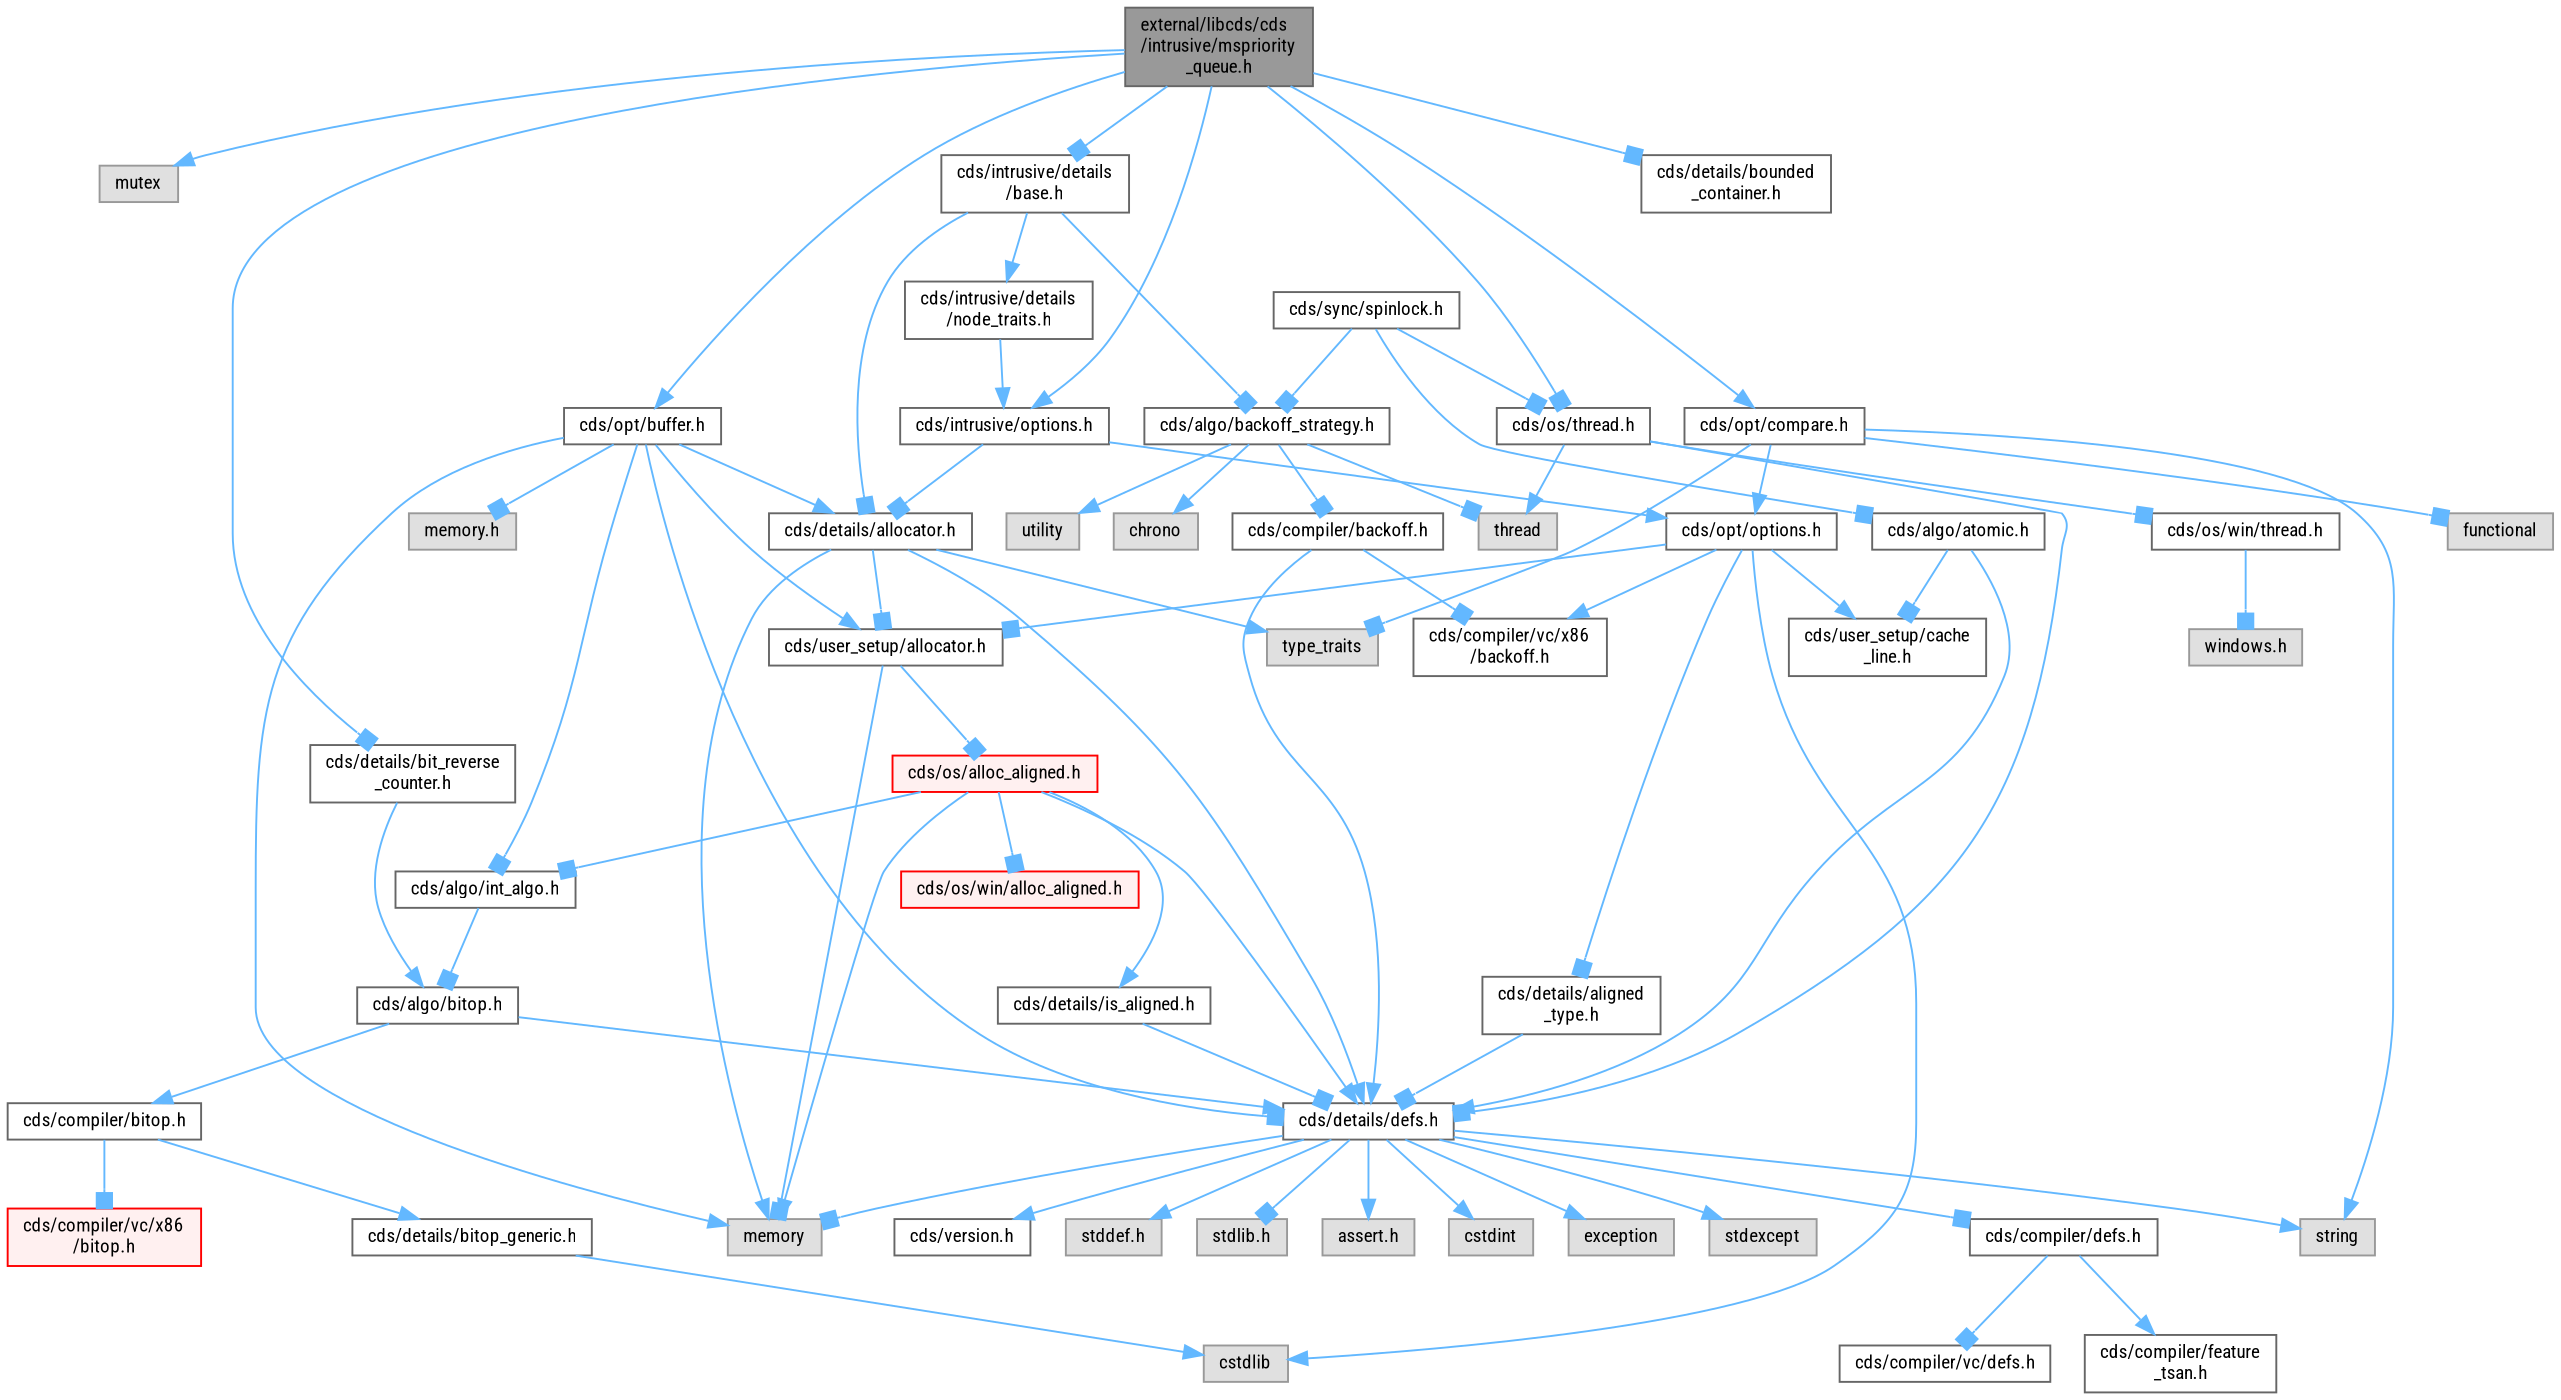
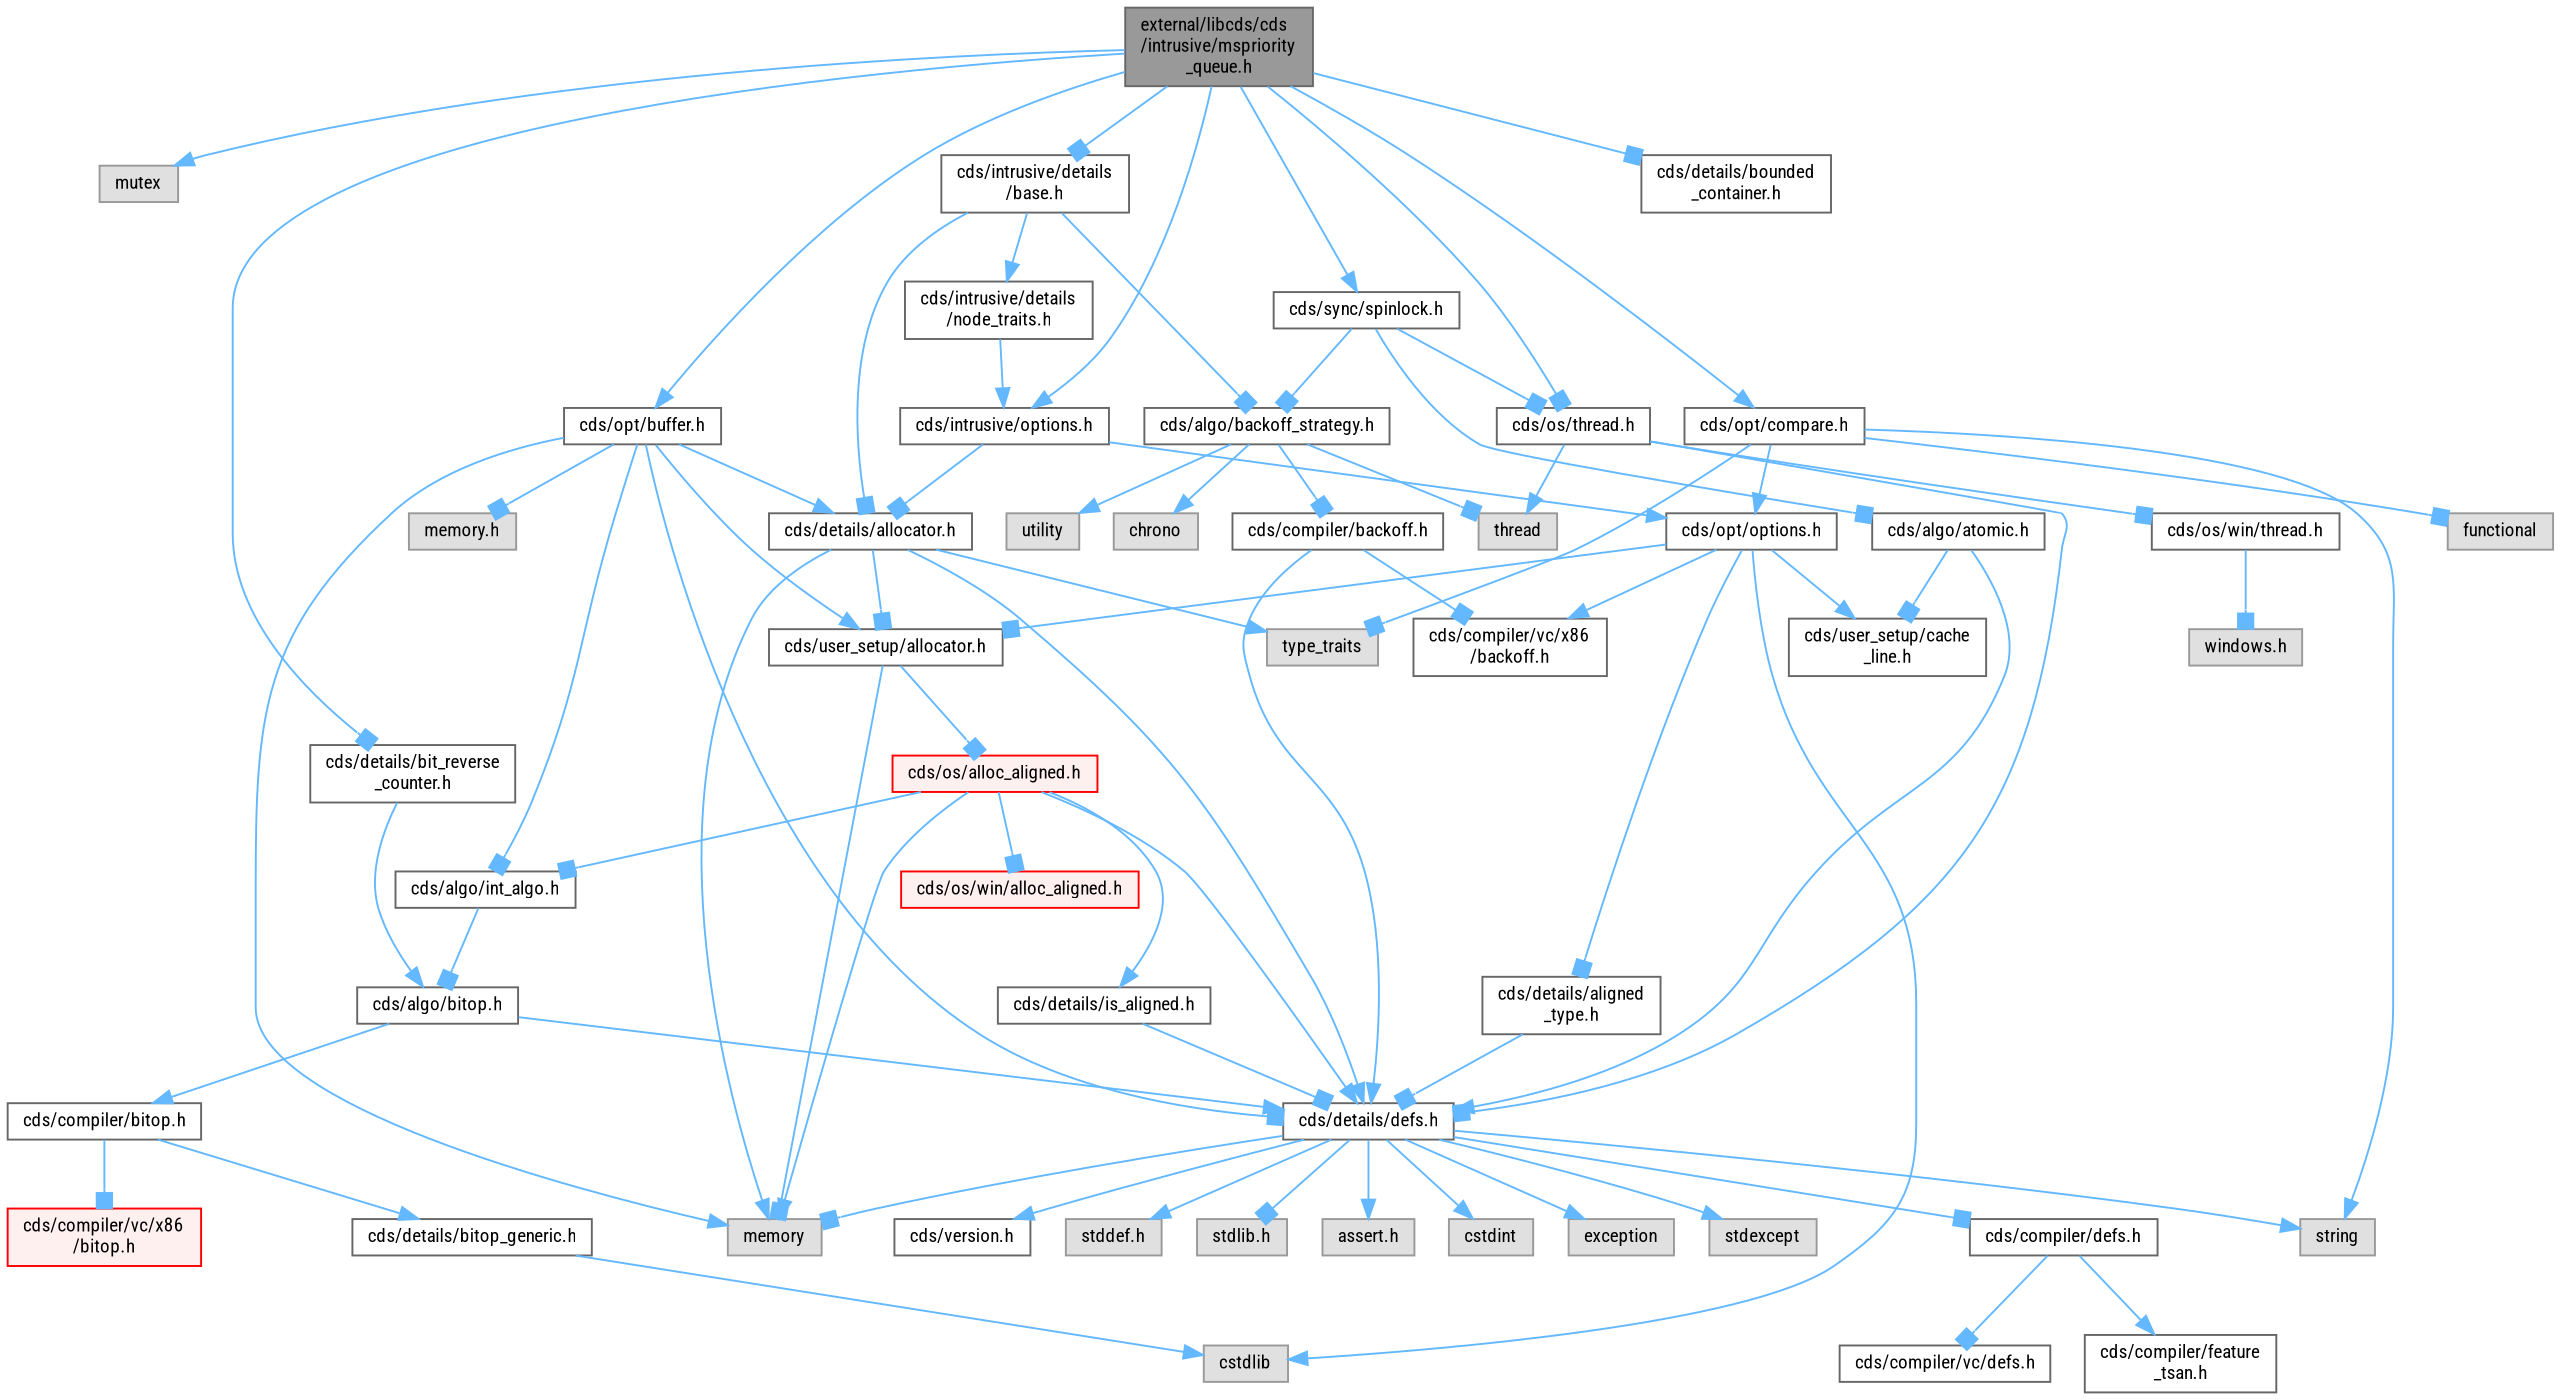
edge "external/libcds/cds /intrusive/mspriority _queue.h" -> "cds/sync/spinlock.h": added
